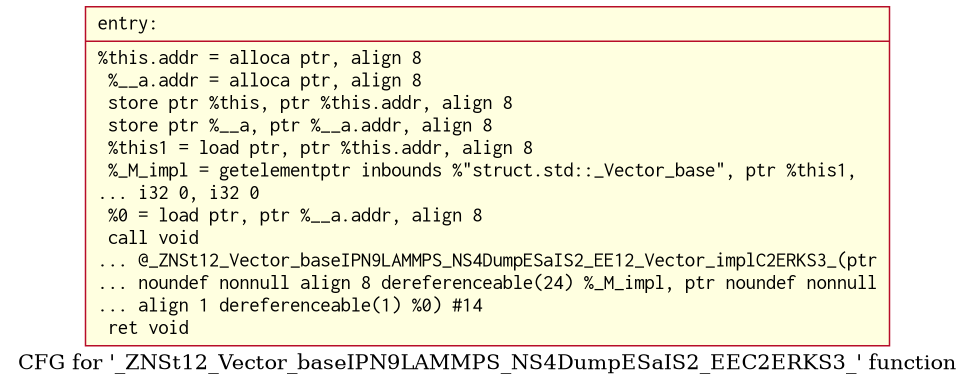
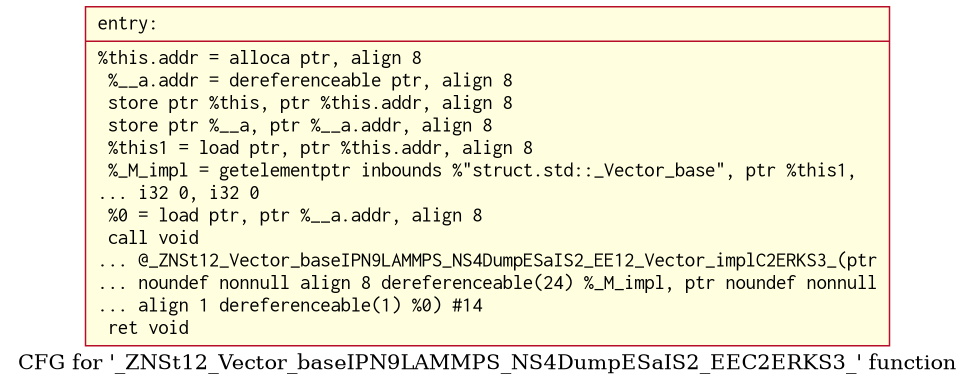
node "entry:": text "%__a.addr = alloca ptr, align 8" -> "%__a.addr = dereferenceable ptr, align 8"
